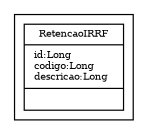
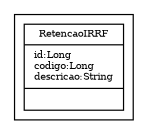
node "RetencaoIRRF": text "descricao:Long" -> "descricao:String"
